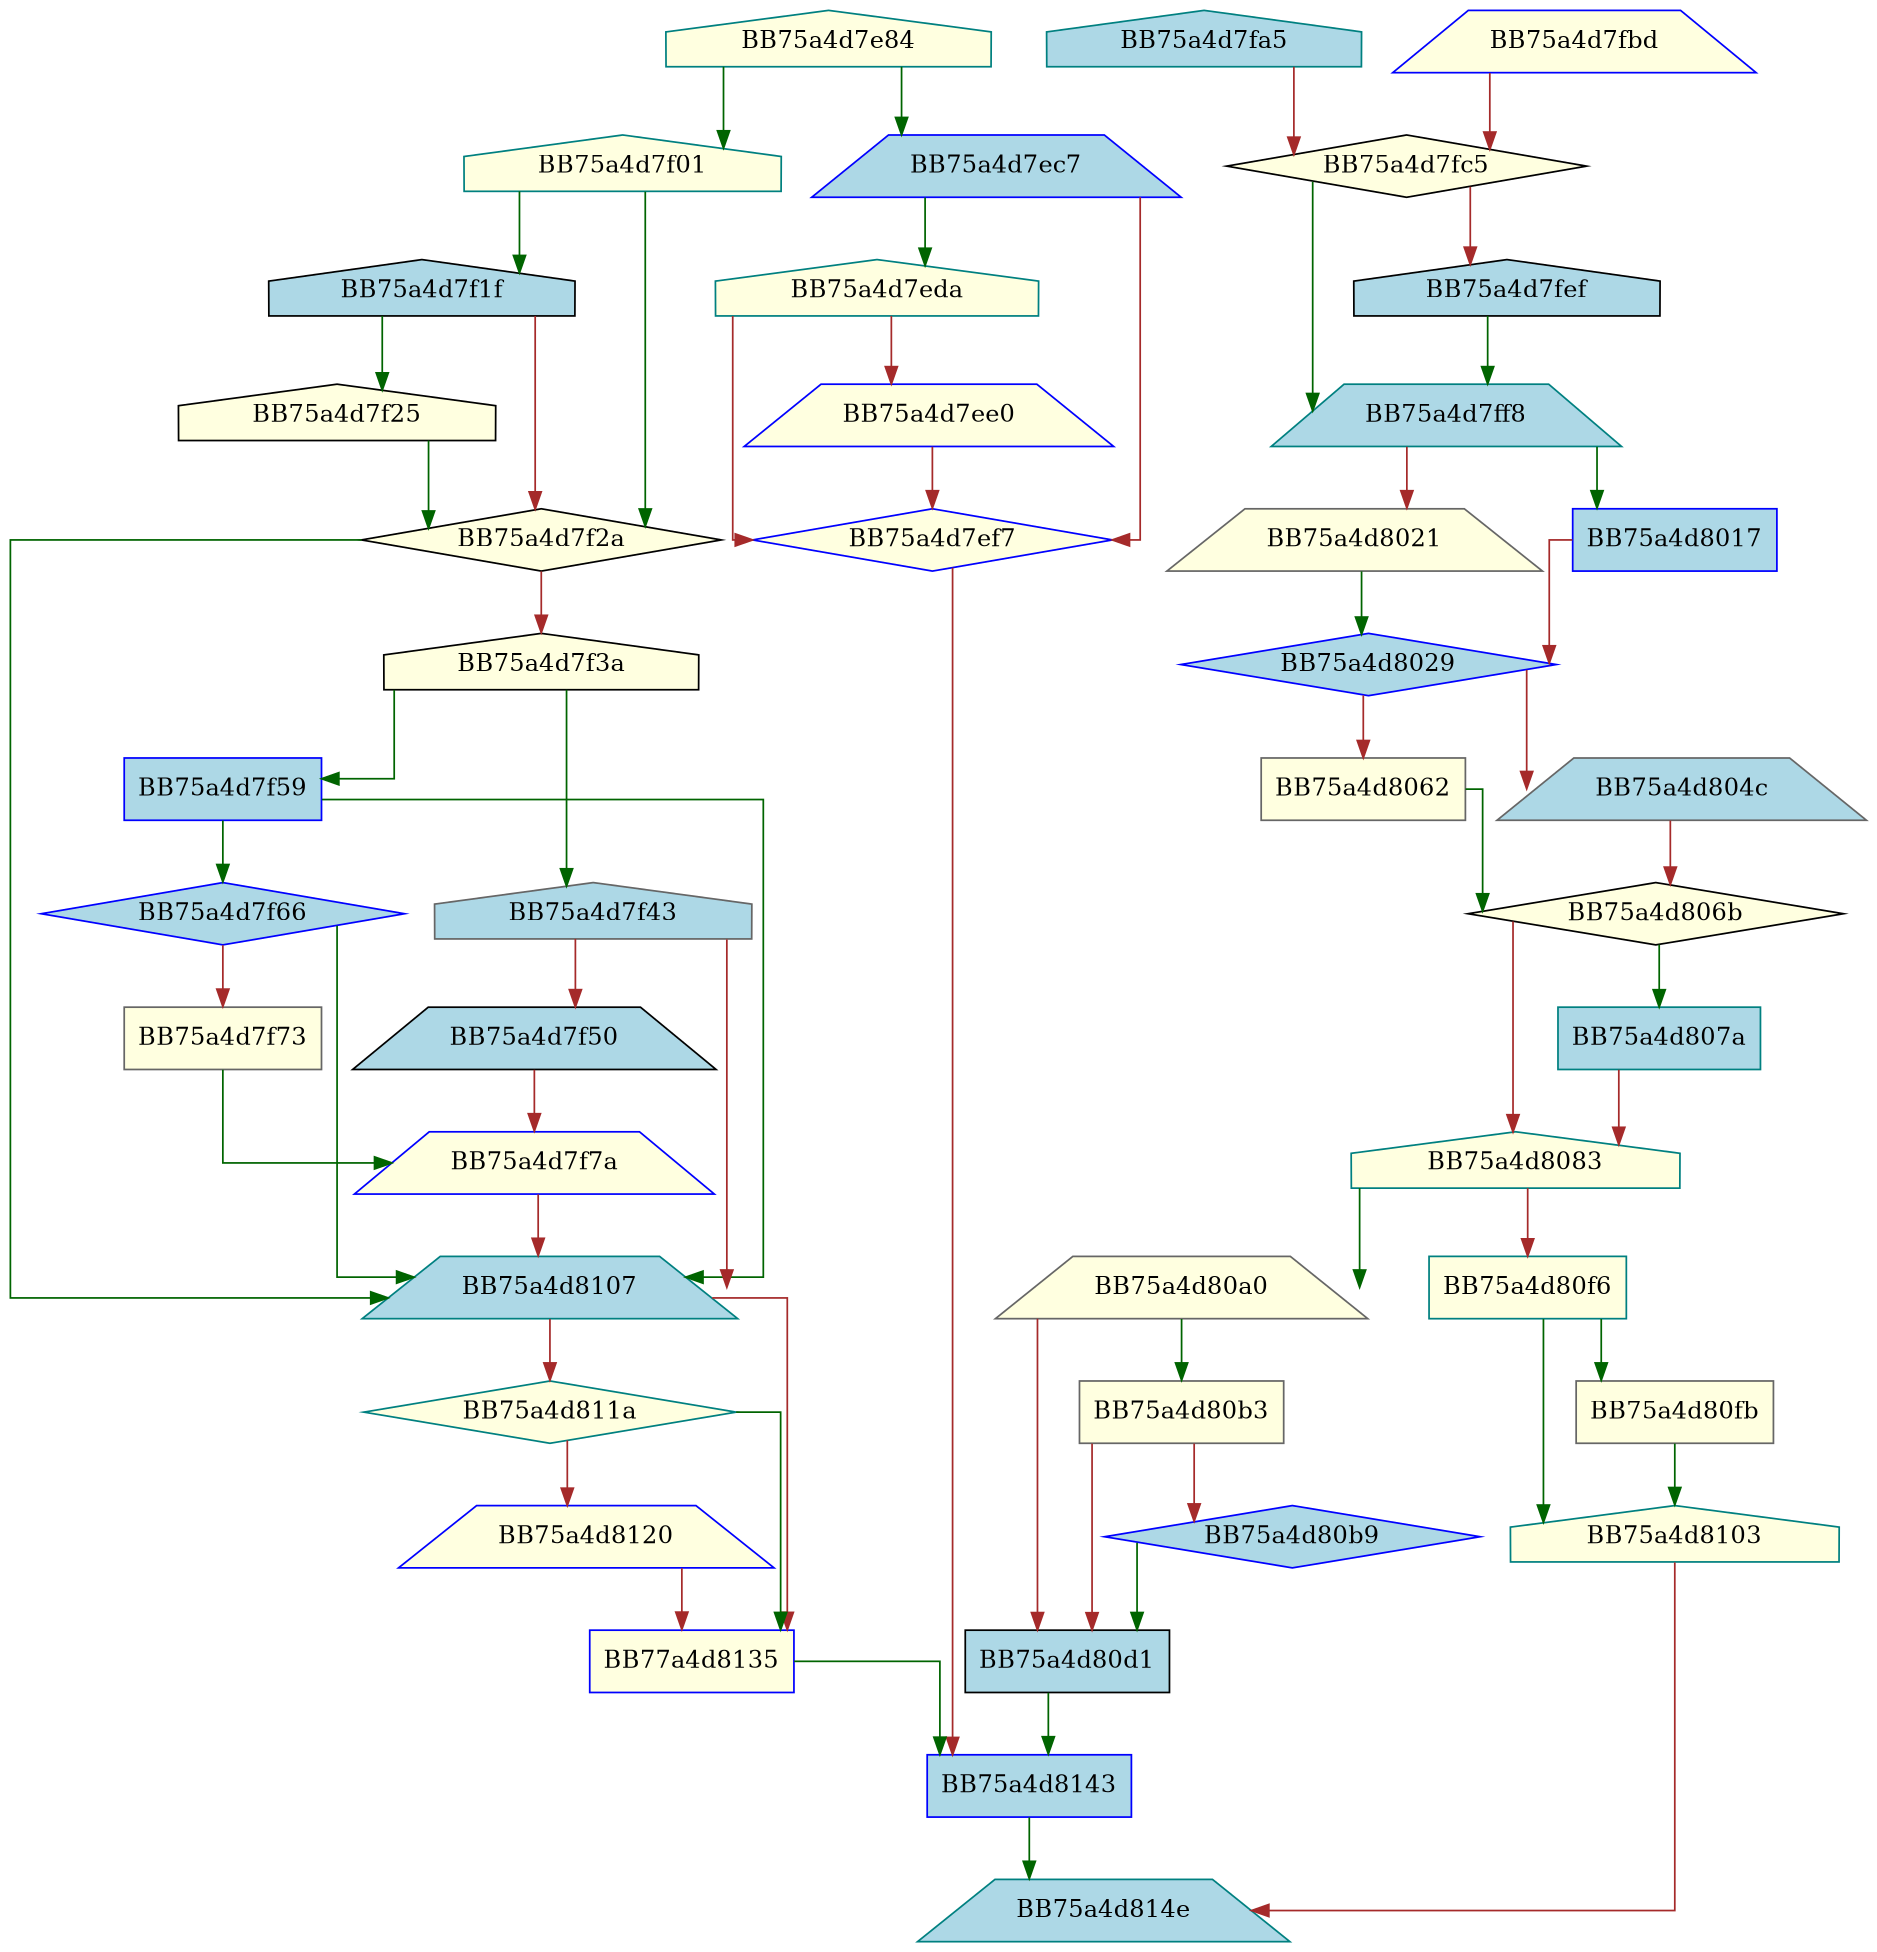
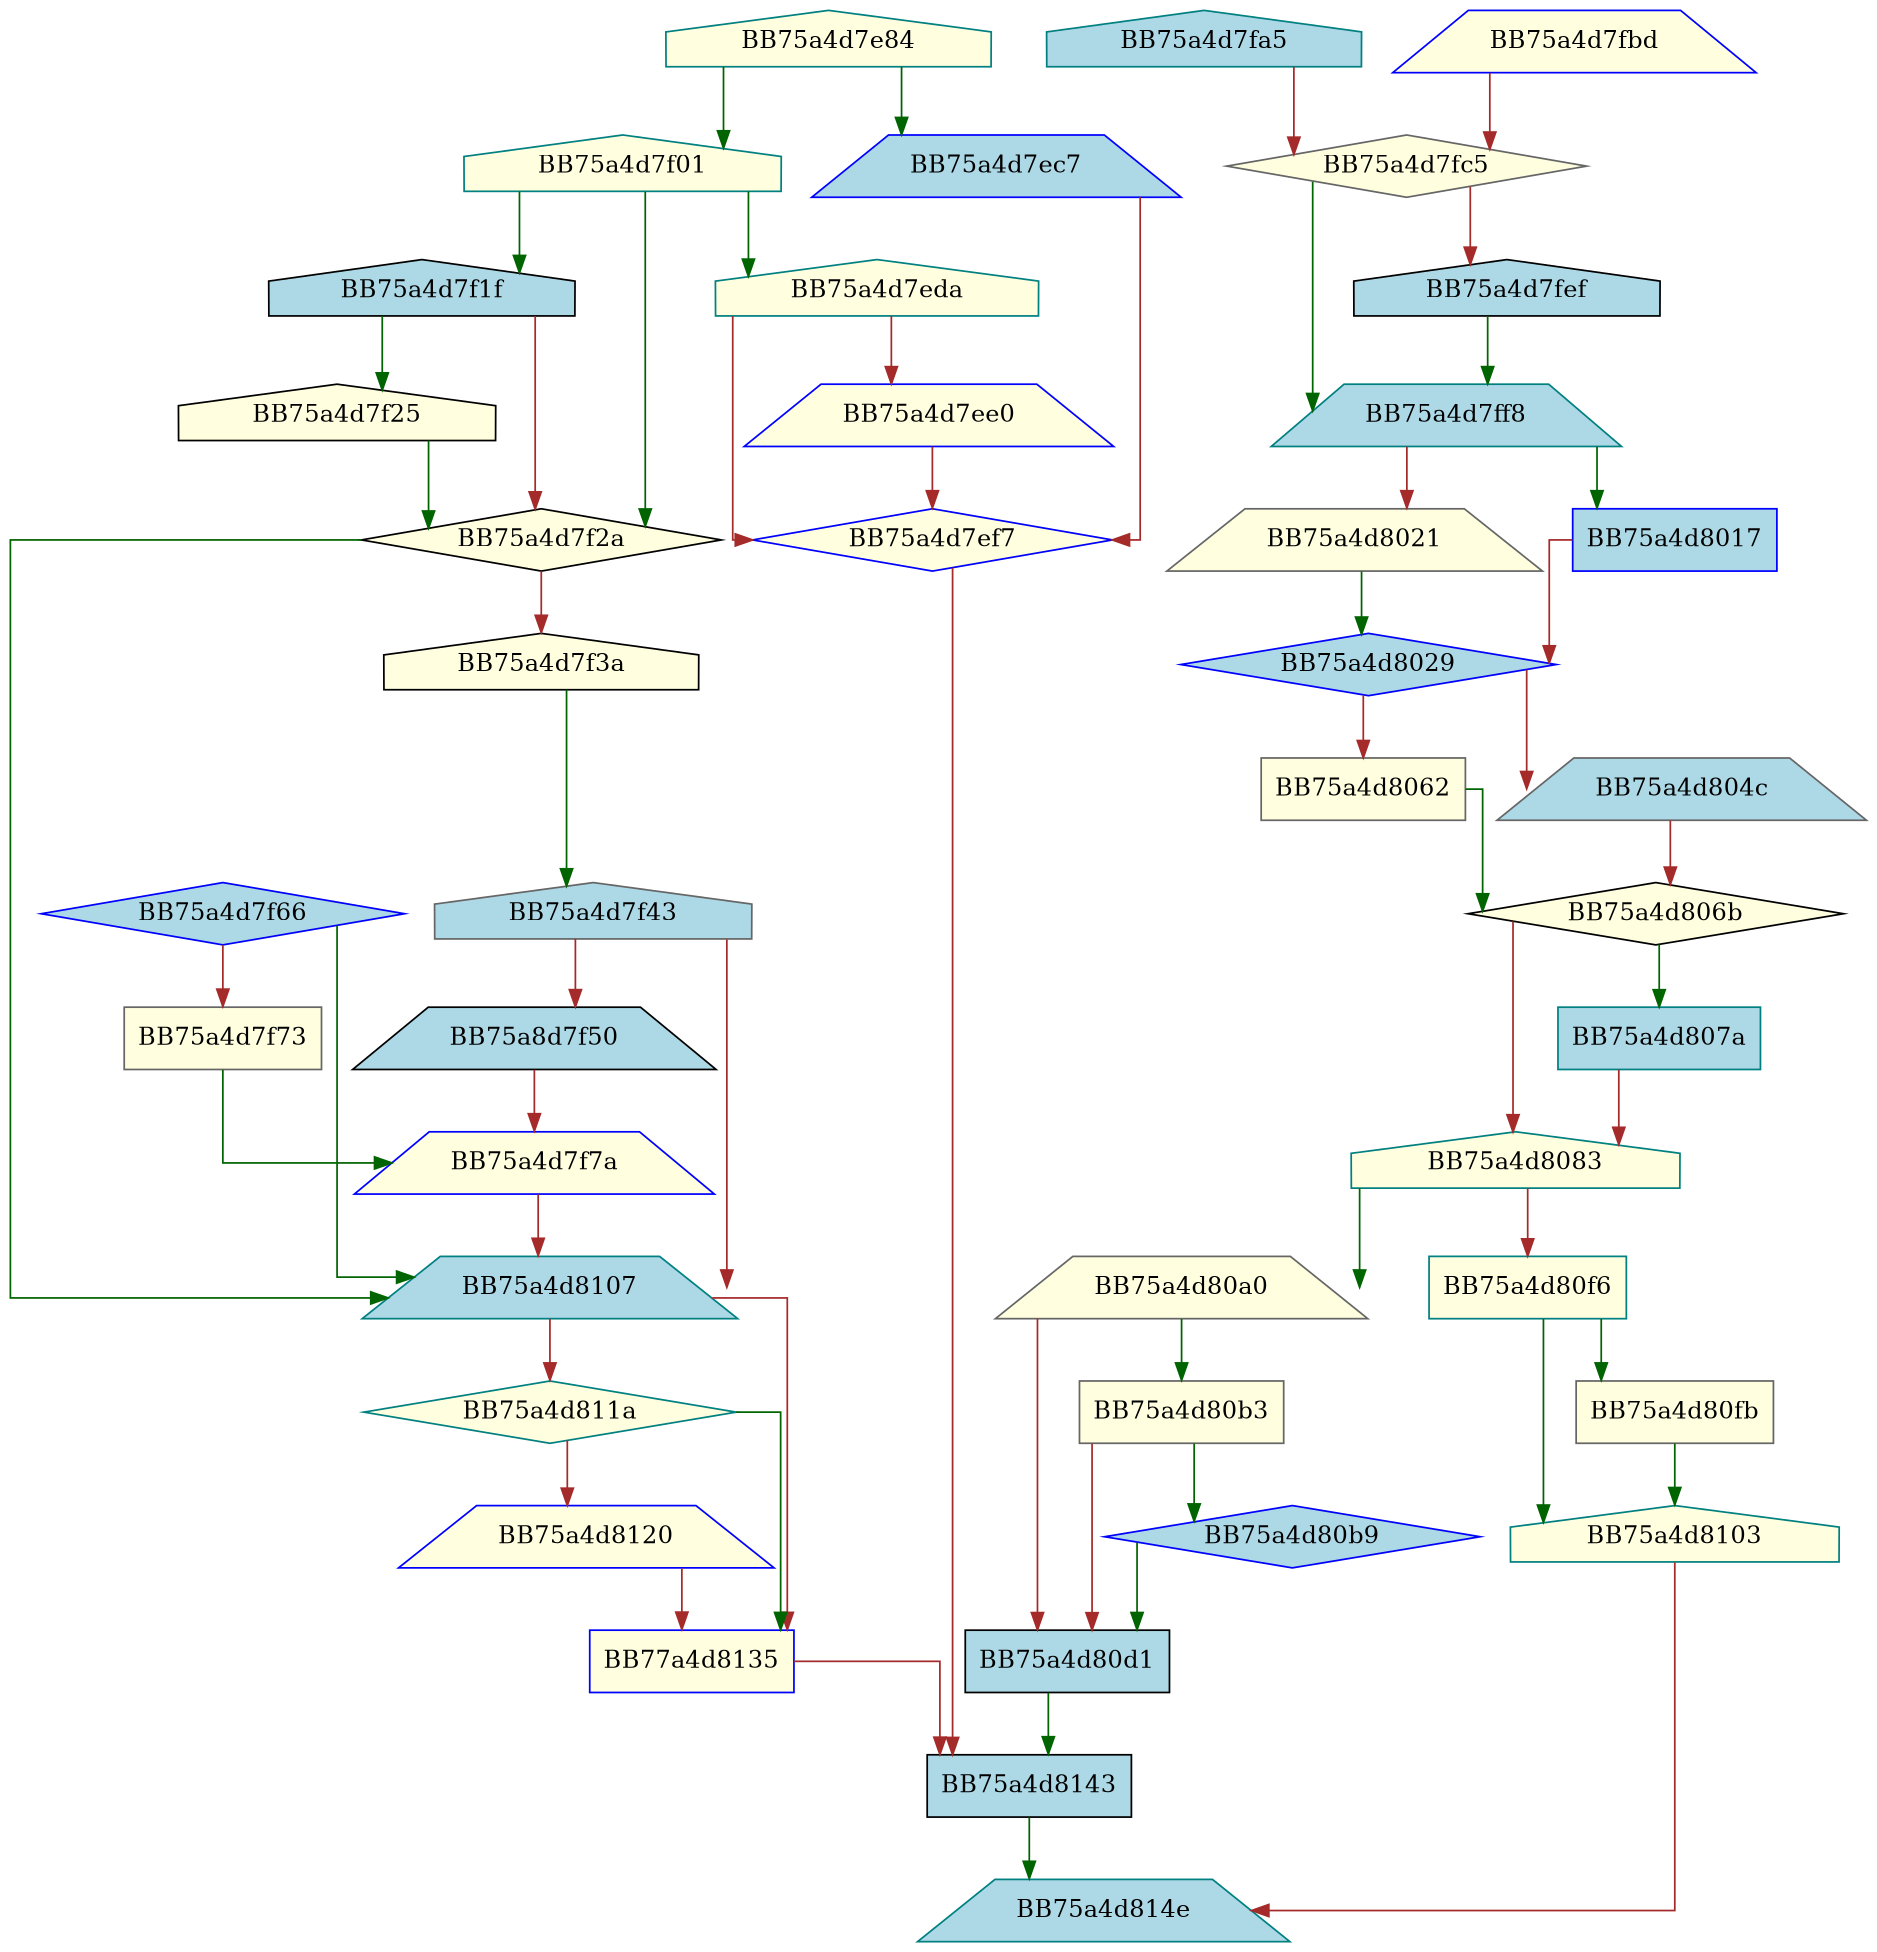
node "BB75a4d7fc5": color black -> gray40
edge "BB75a4d7ec7" -> "BB75a4d7eda": now "BB75a4d7f01" -> "BB75a4d7eda"
node "BB75a4d7f59": removed
node "BB75a4d7f50": label "BB75a4d7f50" -> "BB75a8d7f50"
edge "BB75a4d80b3" -> "BB75a4d80b9": color brown -> darkgreen
edge "BB77a4d8135" -> "BB75a4d8143": color darkgreen -> brown
node "BB75a4d8143": color blue -> black
